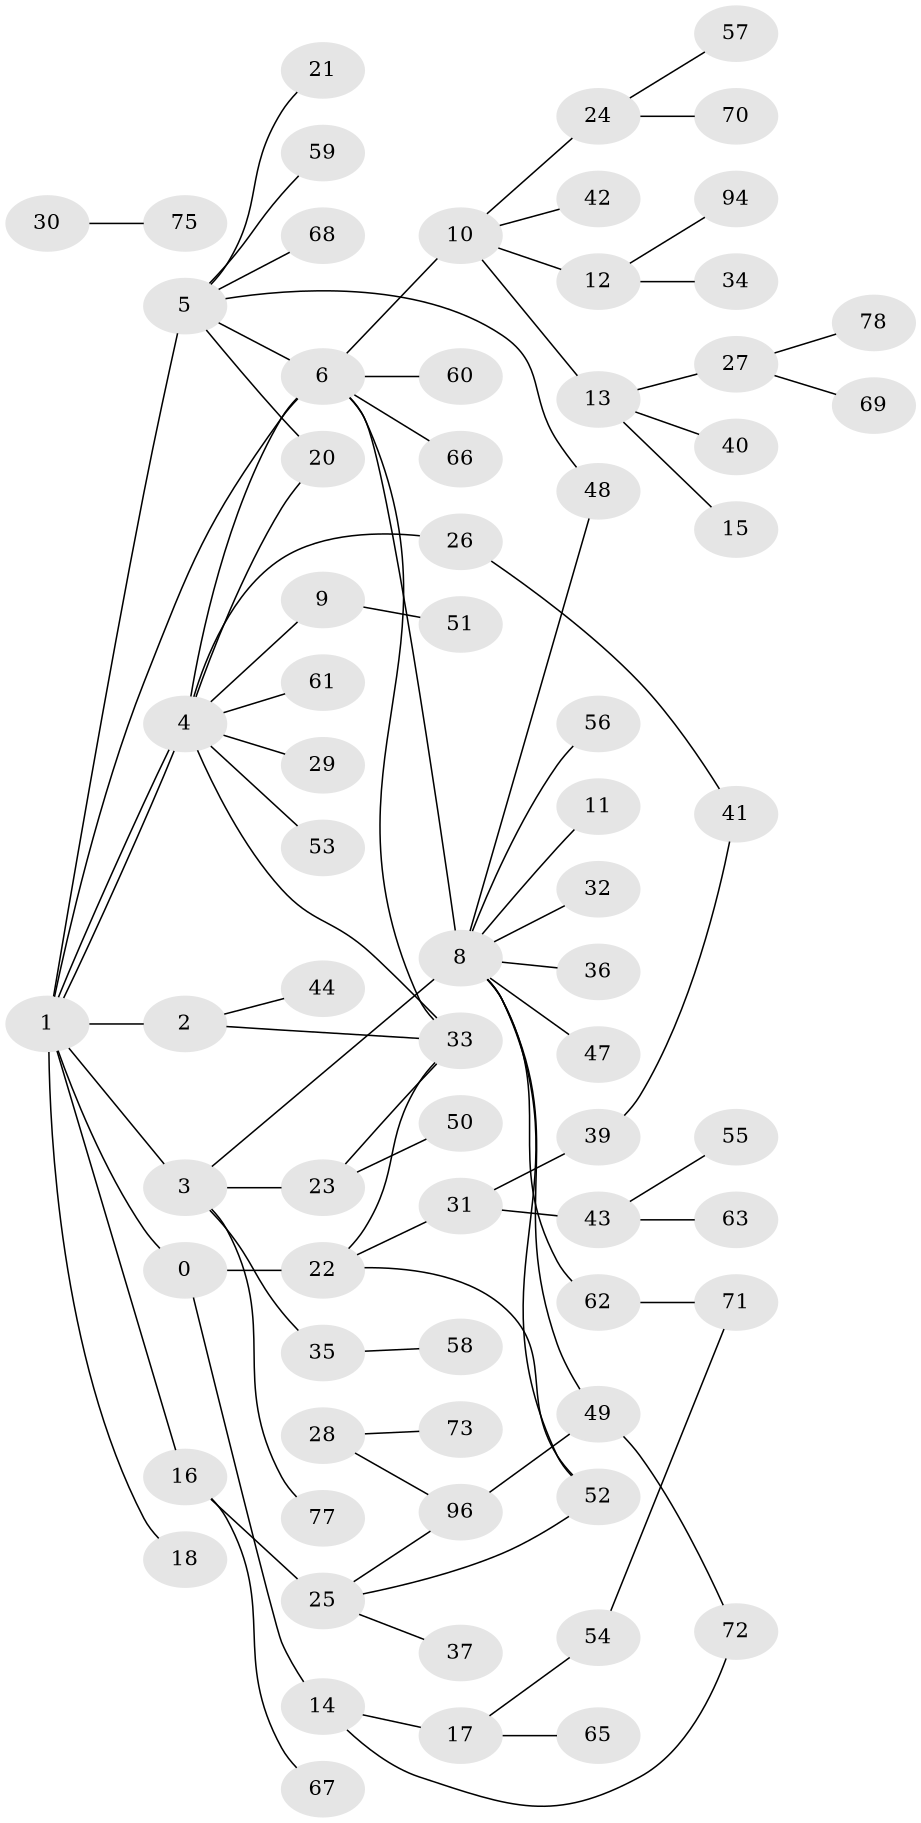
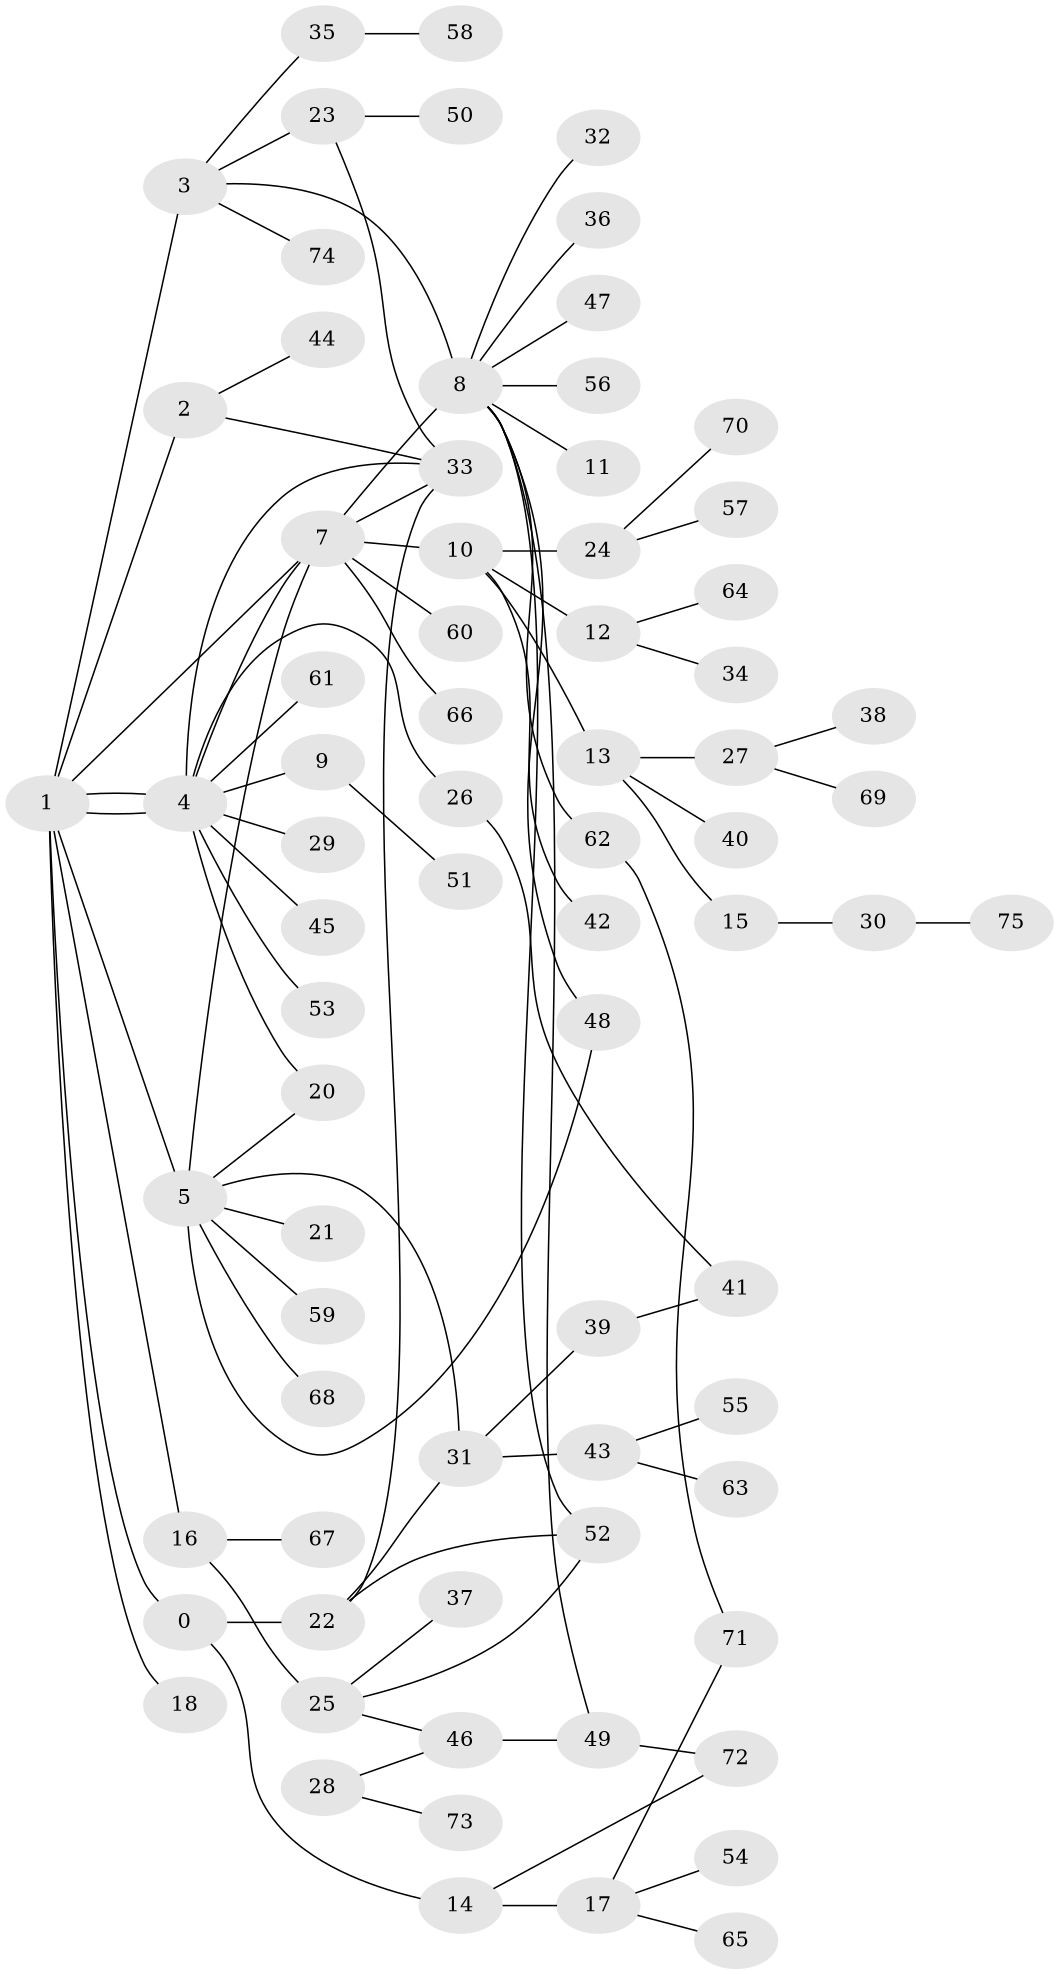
node "94": label "94" -> "64"
node "78": label "78" -> "38"
node "6": label "6" -> "7"
edge "15" -- "30": added
node "45": added
edge "5" -- "31": added
edge "71" -- "54": now "71" -- "17"
node "96": label "96" -> "46"
node "77": label "77" -> "74"
